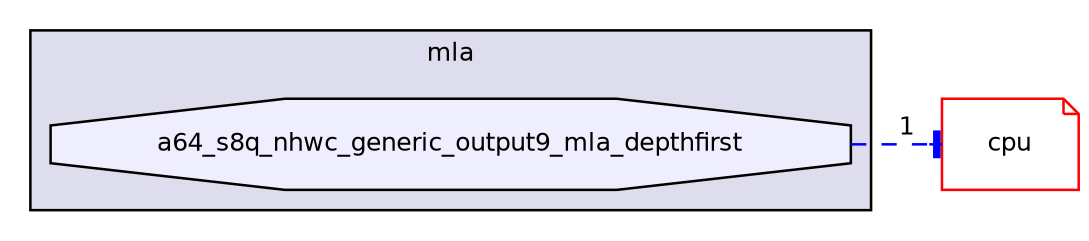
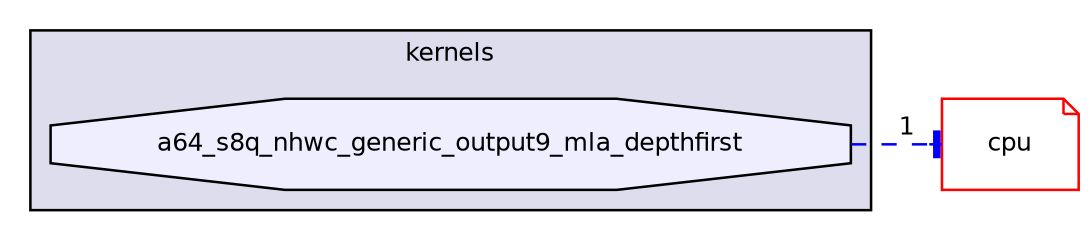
cluster "mla": label "mla" -> "kernels"
